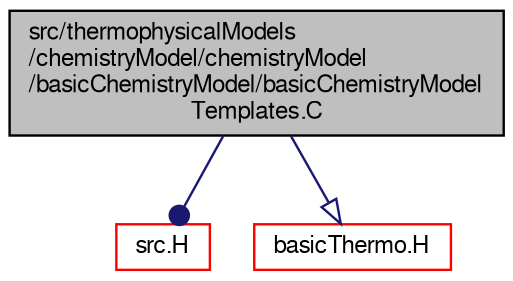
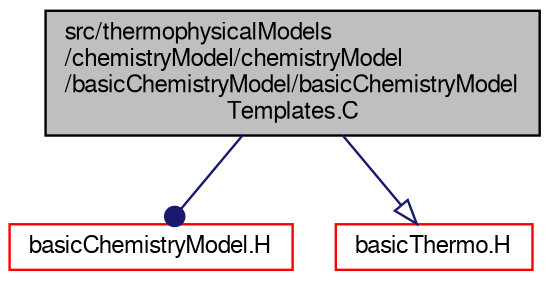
node "src.H": label "src.H" -> "basicChemistryModel.H"
